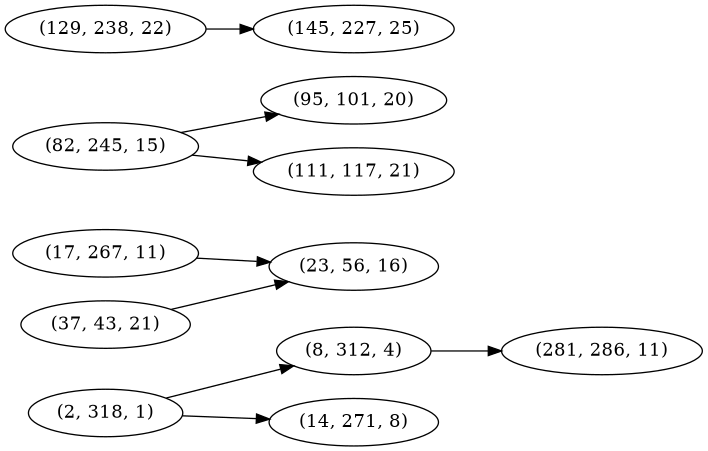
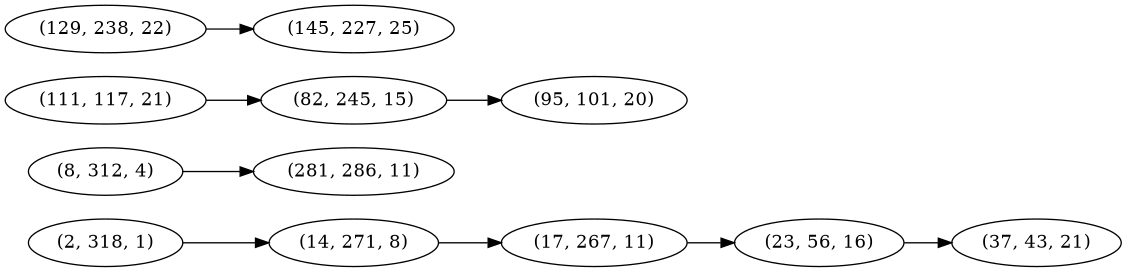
edge "(82, 245, 15)" -> "(111, 117, 21)": reversed
edge "(14, 271, 8)" -> "(17, 267, 11)": added
edge "(37, 43, 21)" -> "(23, 56, 16)": reversed
edge "(2, 318, 1)" -> "(8, 312, 4)": removed
